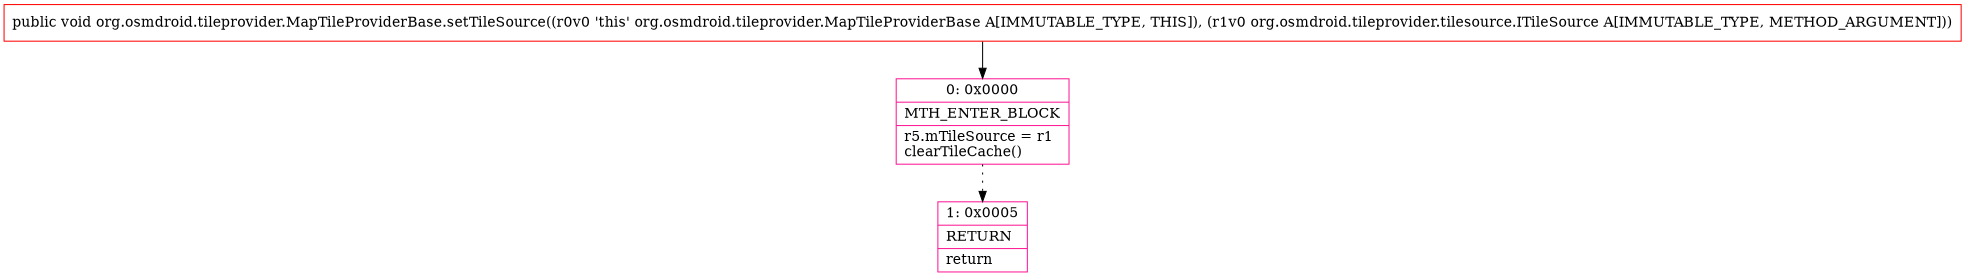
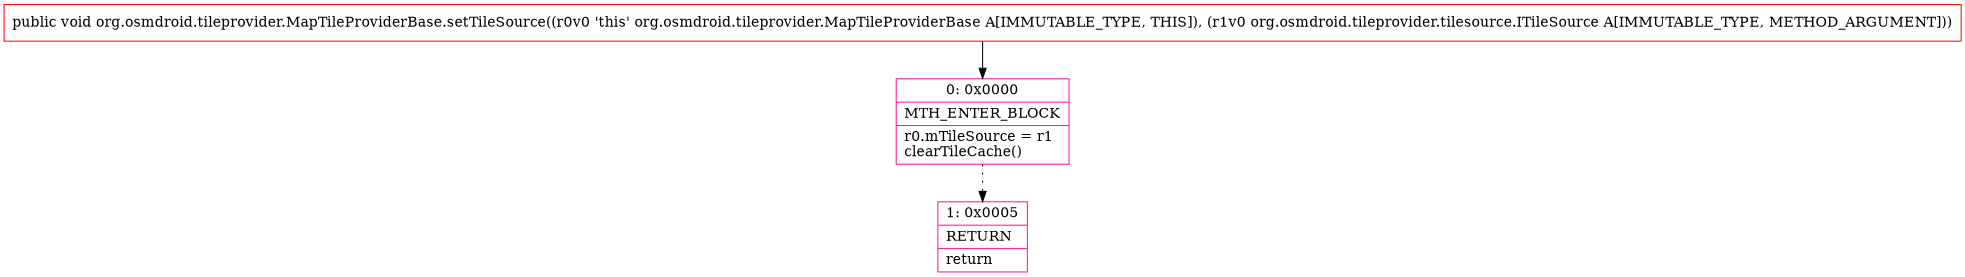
node "0: 0x0000": text "r5.mTileSource = r1" -> "r0.mTileSource = r1"
